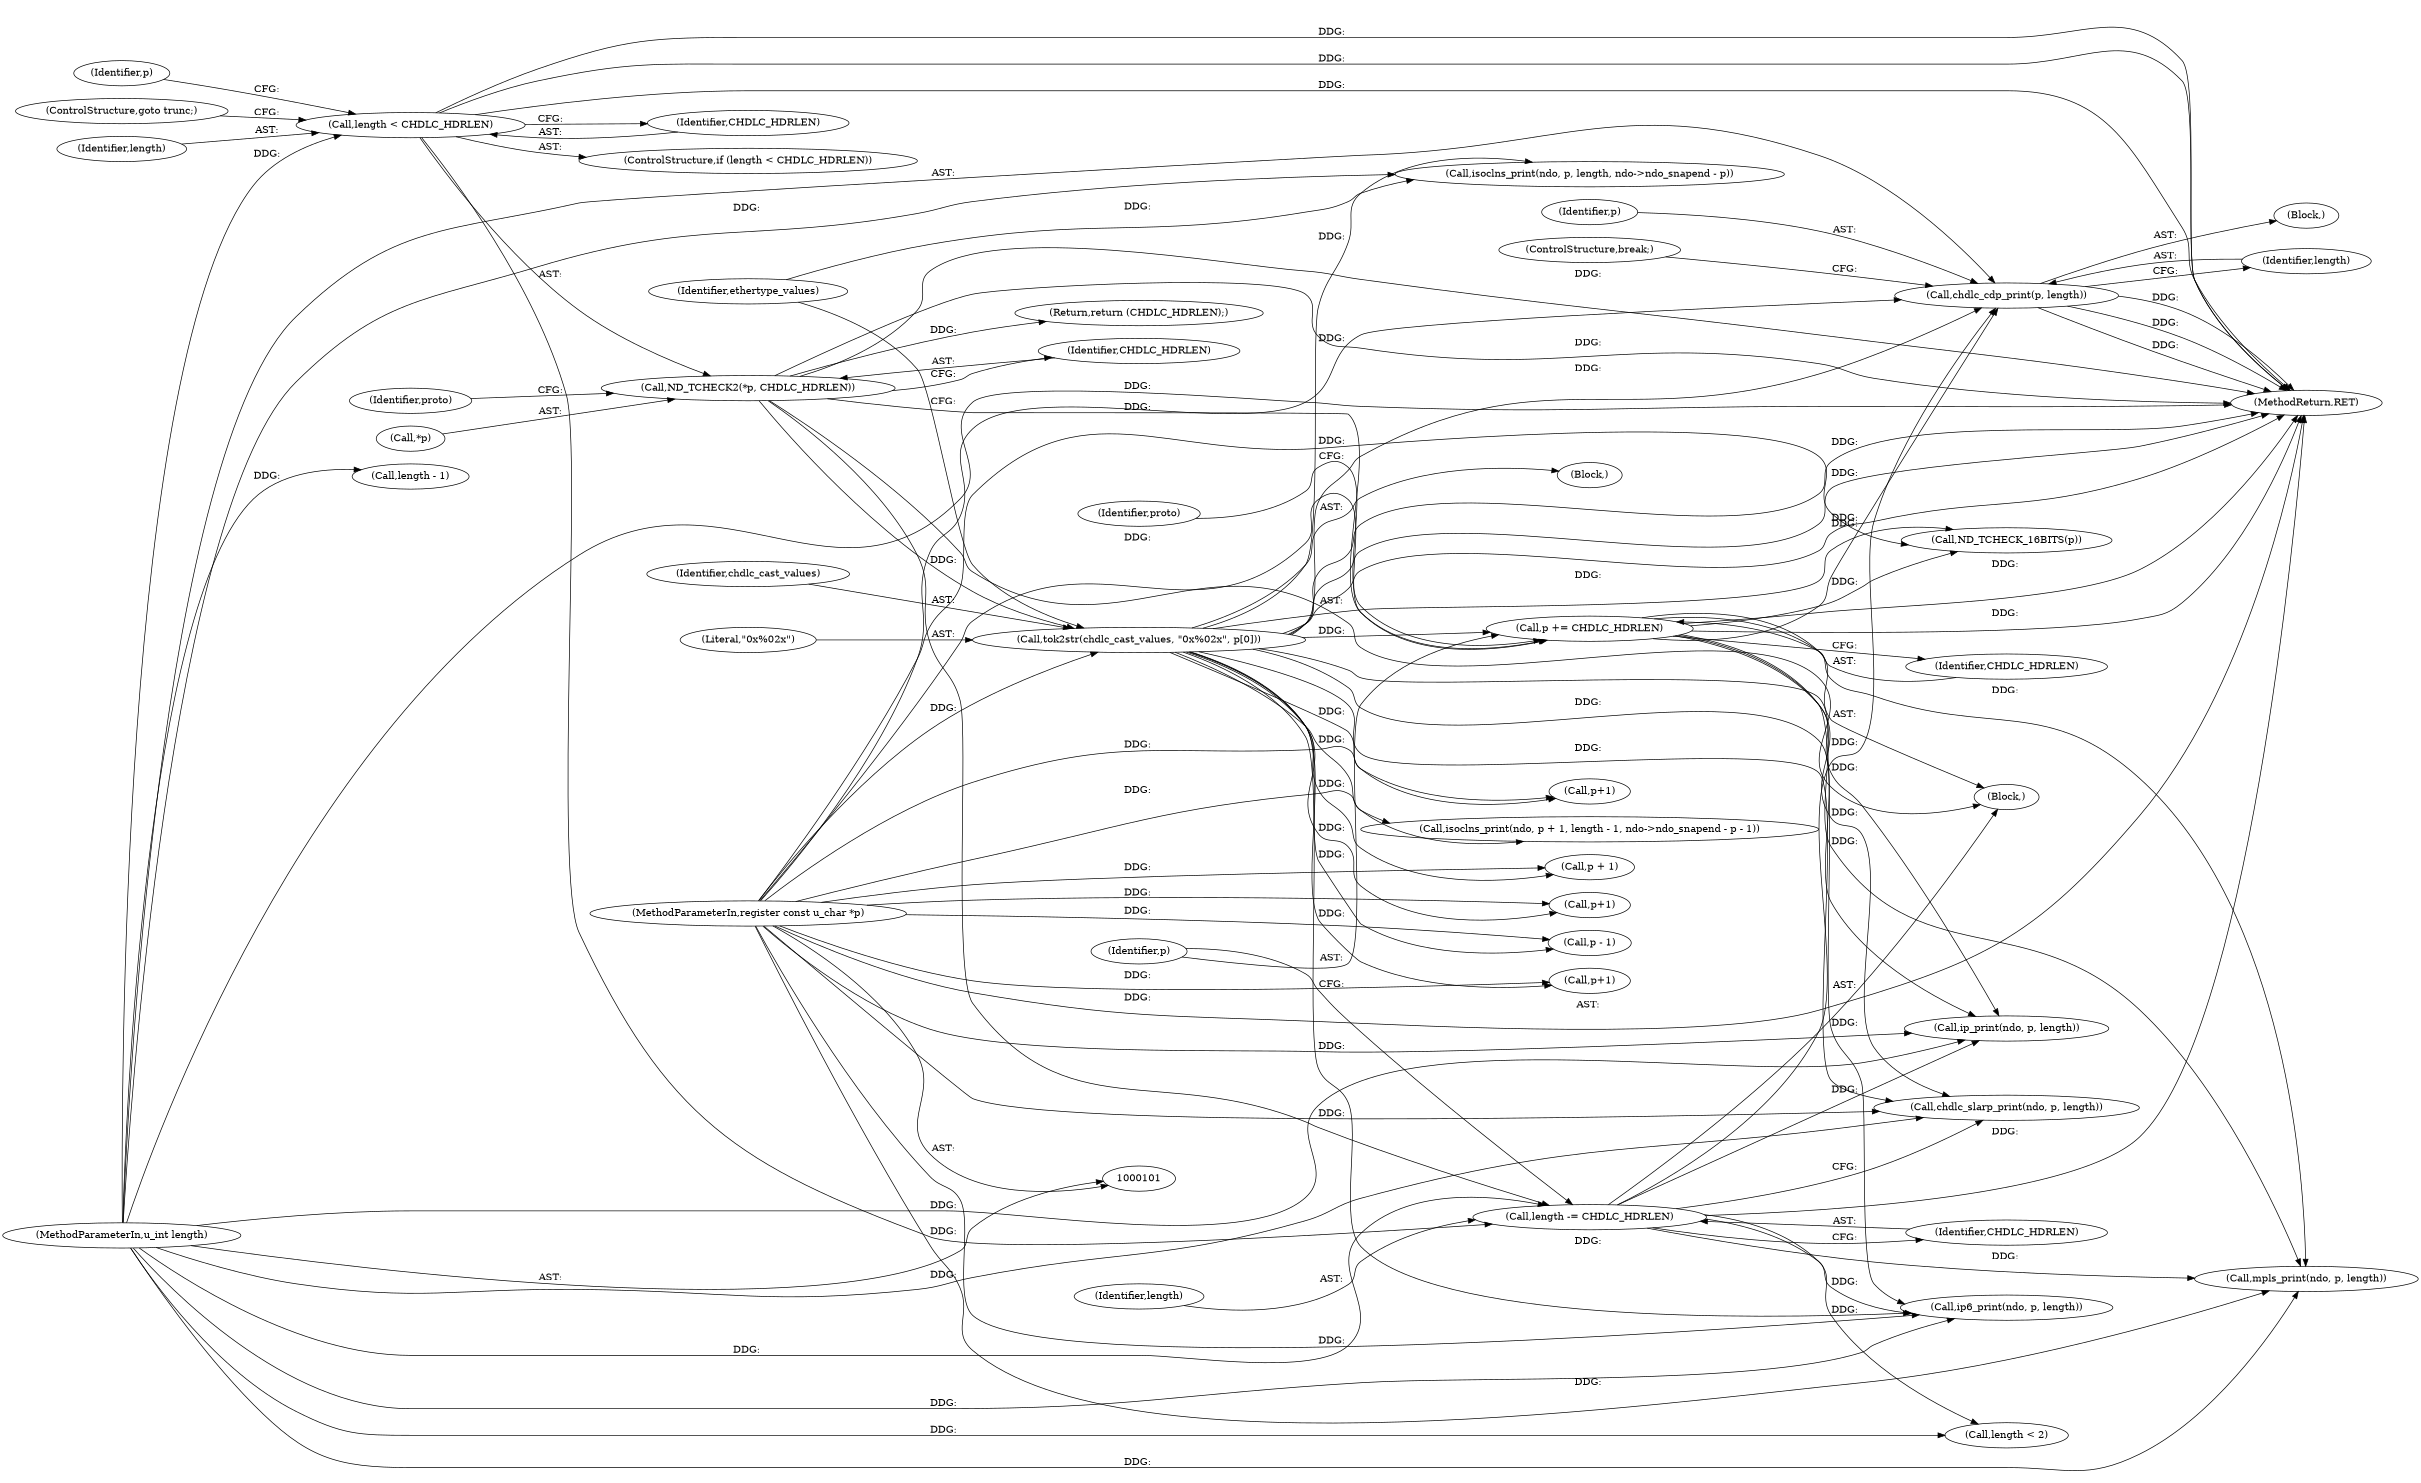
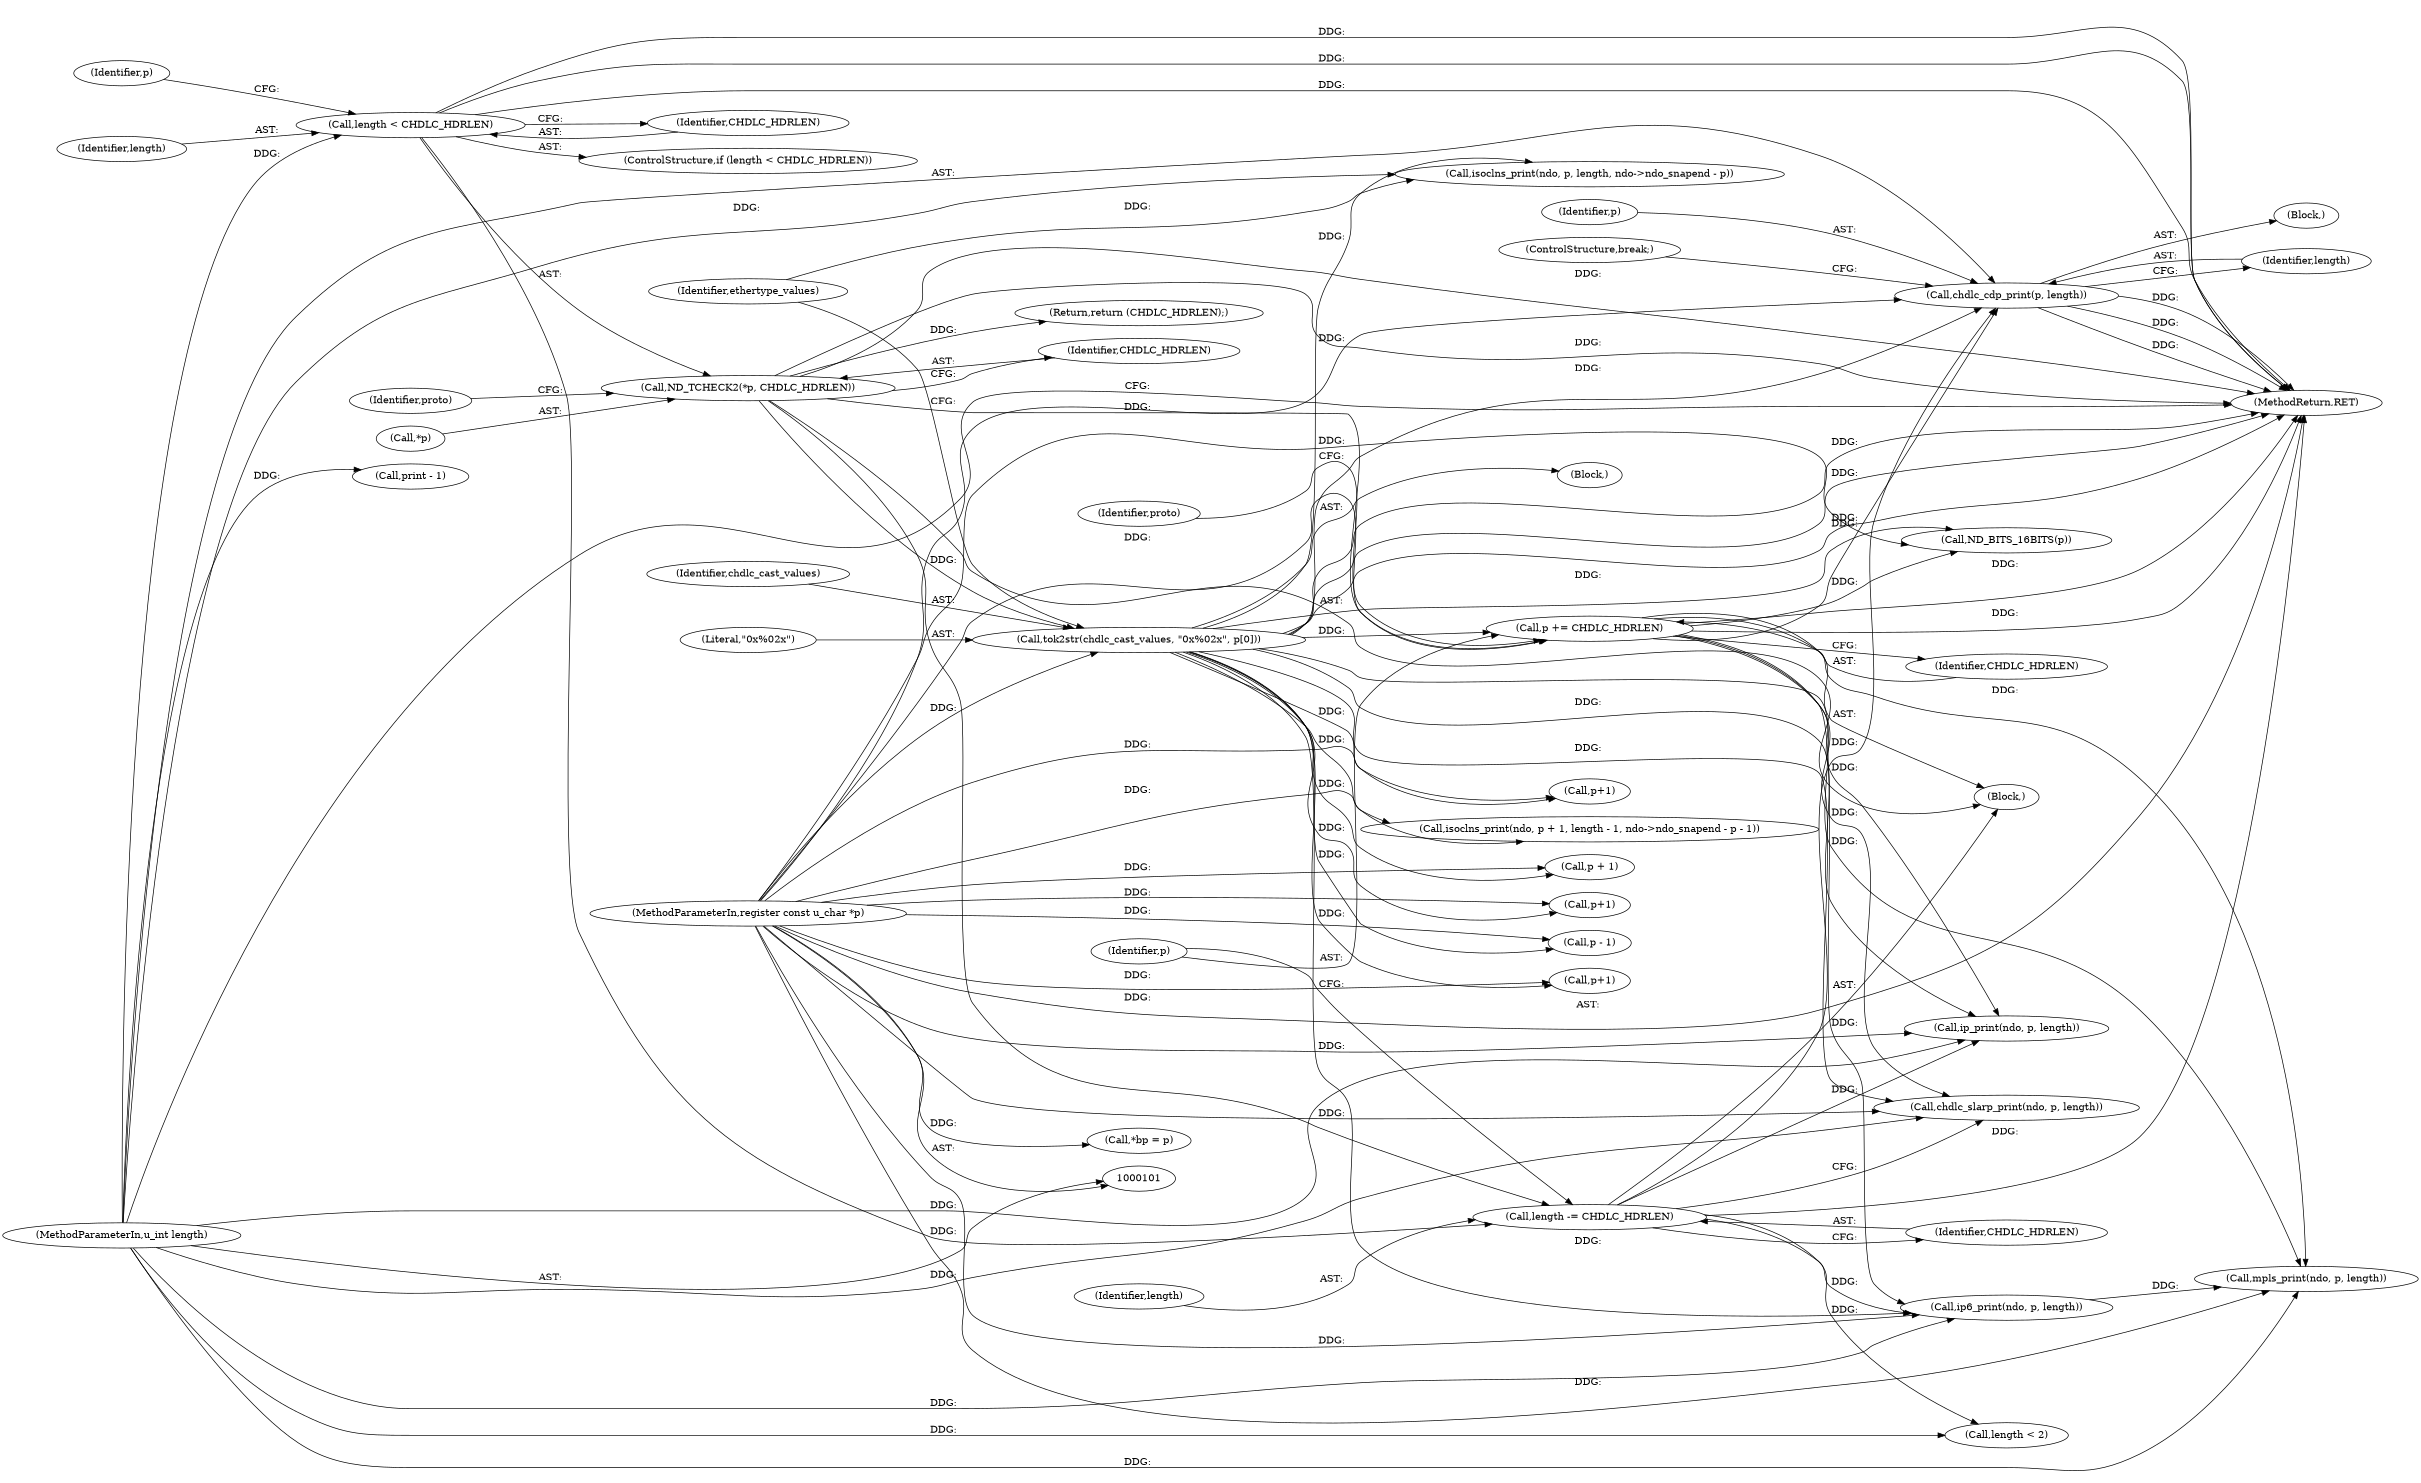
node "(ControlStructure,goto trunc;)": removed
edge "(MethodParameterIn,u_int length)" -> "(MethodReturn,RET)": label "DDG: " -> "CFG: "
node "(Call,length - 1)": label "(Call,length - 1)" -> "(Call,print - 1)"
node "(Call,ND_TCHECK_16BITS(p))": label "(Call,ND_TCHECK_16BITS(p))" -> "(Call,ND_BITS_16BITS(p))"
node "(Call,*bp = p)": added
edge "(Call,length -= CHDLC_HDRLEN)" -> "(Call,mpls_print(ndo, p, length))": now "(Call,ip6_print(ndo, p, length))" -> "(Call,mpls_print(ndo, p, length))"
edge "(MethodParameterIn,u_int length)" -> "(Call,length -= CHDLC_HDRLEN)": removed, label "DDG:"
